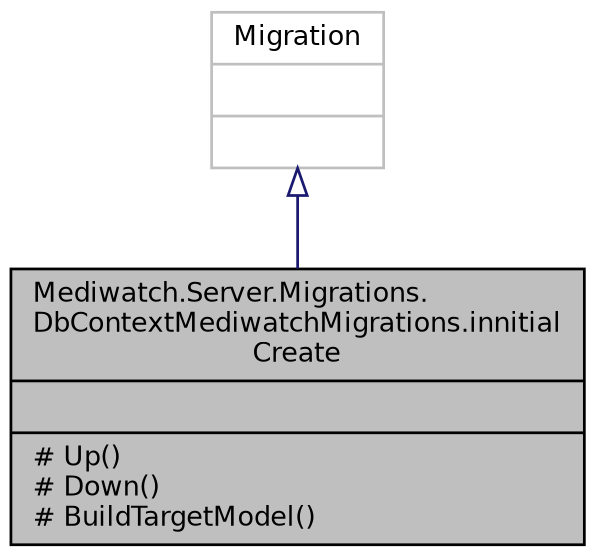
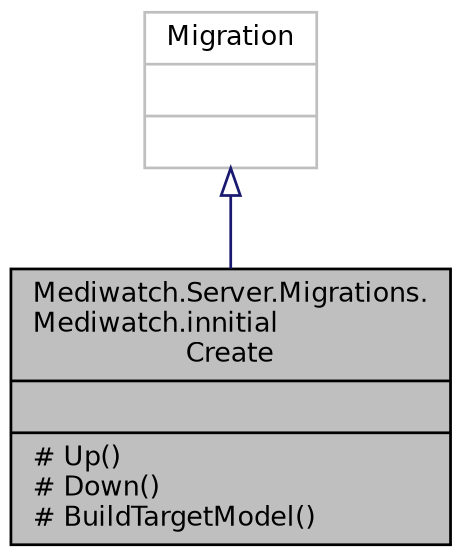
node "Mediwatch.Server.Migrations.": text "DbContextMediwatchMigrations.innitial" -> "Mediwatch.innitial"
